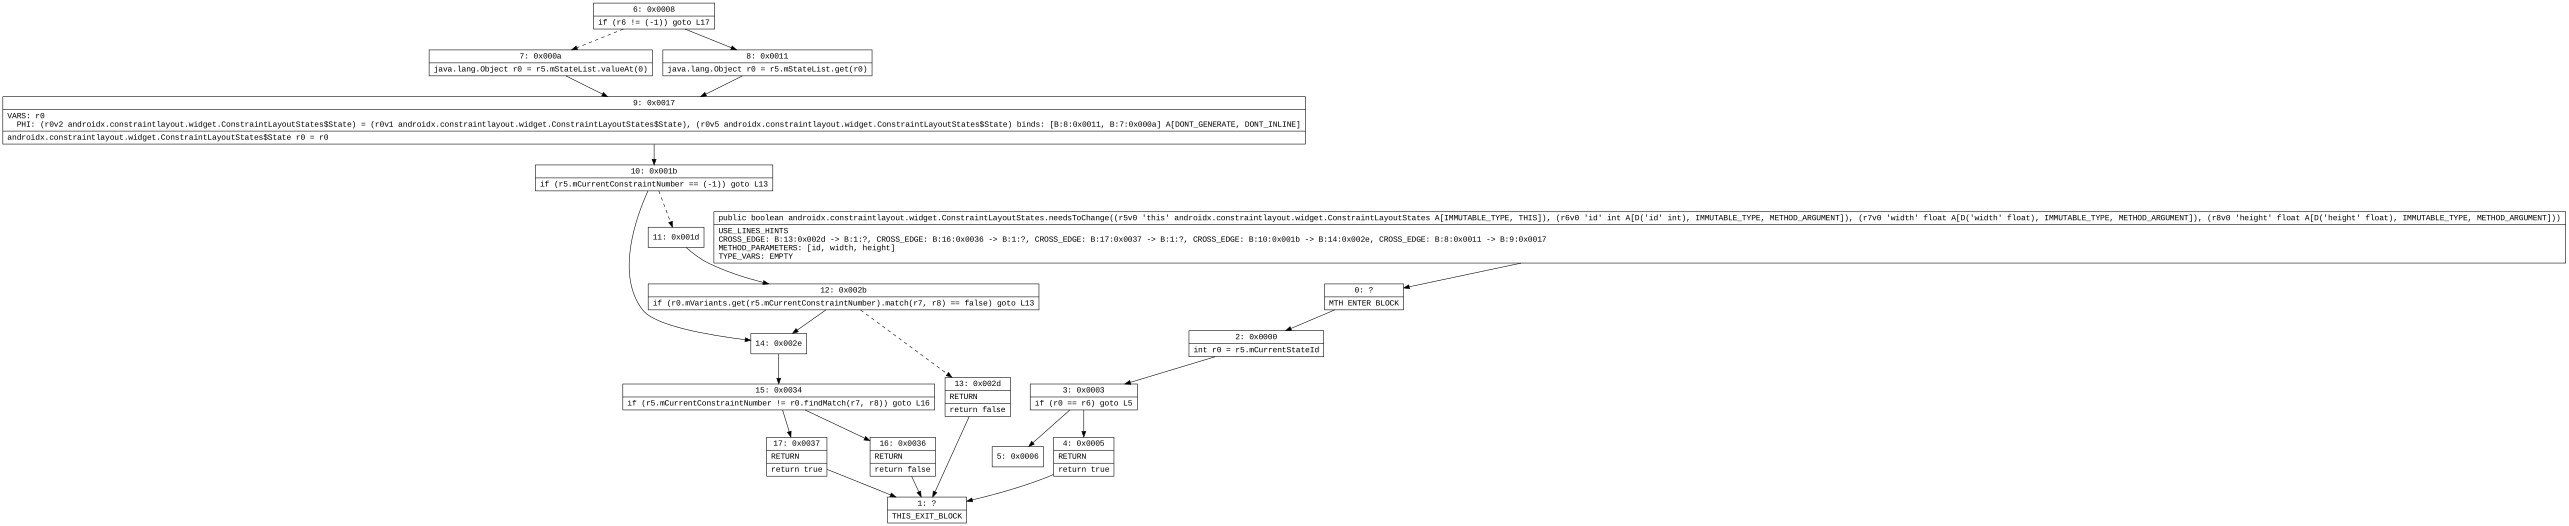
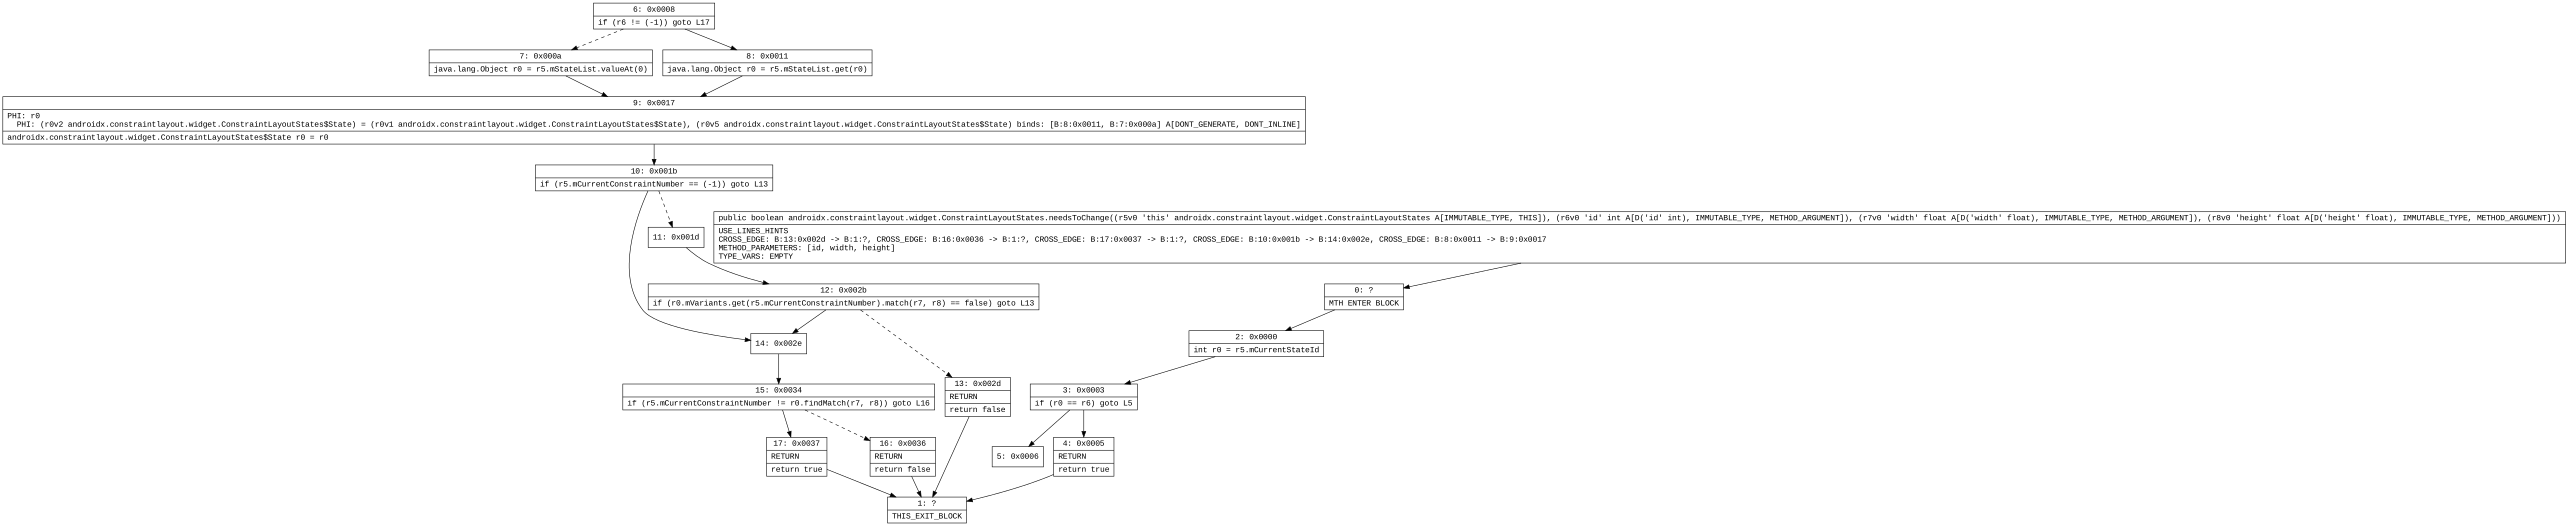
node "9: 0x0017": text "VARS: r0" -> "PHI: r0"
edge "15: 0x0034" -> "16: 0x0036": style solid -> dashed
